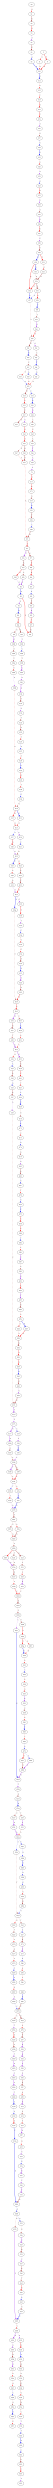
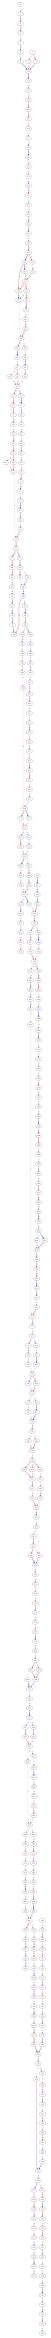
edge "S57" -> "S61": now "S59" -> "S61"
edge "S152" -> "S154": removed, label "A"
edge "S228" -> "S231": now "S228" -> "S237"
edge "S286" -> "S288": added, label "T"
edge "S301" -> "S303": removed, label "T"
edge "S314" -> "S316": color blue -> red
